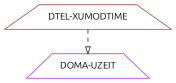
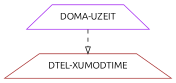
edge "DTEL-XUMODTIME" -> "DOMA-UZEIT": reversed
